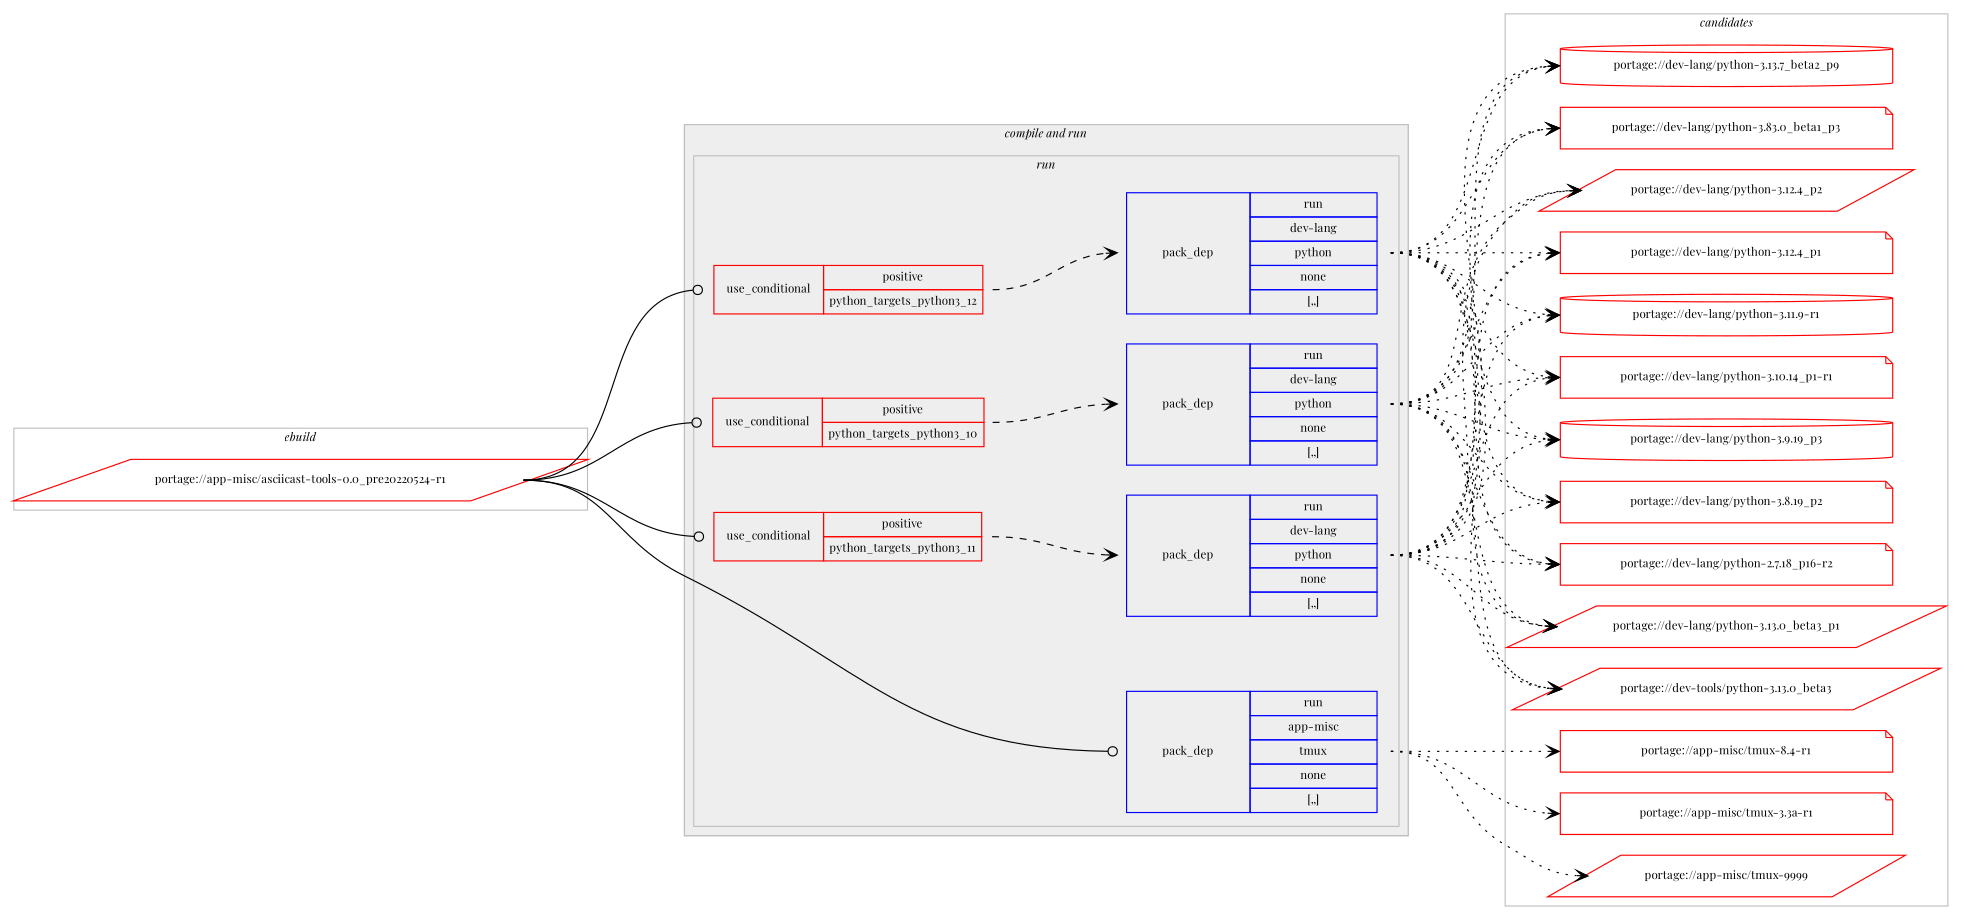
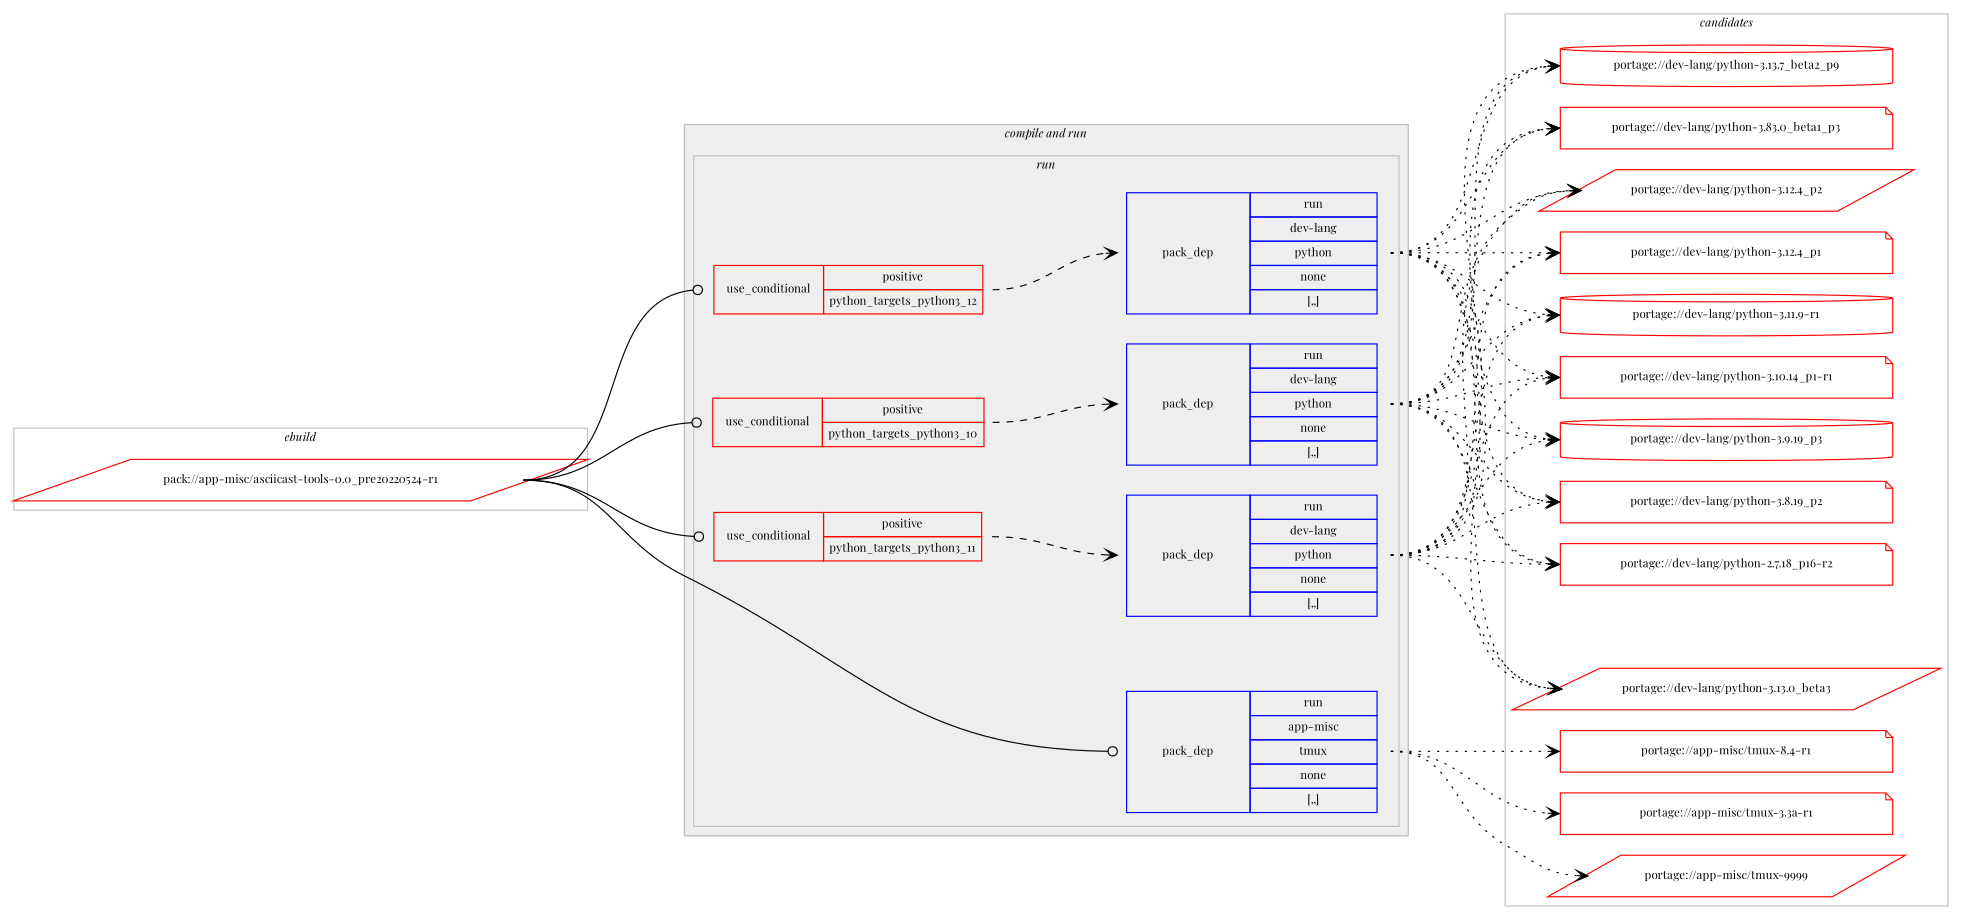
node "portage://app-misc/asciicast-tools-0.0_pre20220524-r1": label "portage://app-misc/asciicast-tools-0.0_pre20220524-r1" -> "pack://app-misc/asciicast-tools-0.0_pre20220524-r1"
node "portage://dev-lang/python-3.13.0_beta3_p1": removed
node "portage://dev-tools/python-3.13.0_beta3": label "portage://dev-tools/python-3.13.0_beta3" -> "portage://dev-lang/python-3.13.0_beta3"
